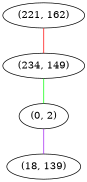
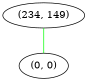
node "(221, 162)": removed
node "(0, 2)": label "(0, 2)" -> "(0, 0)"
node "(18, 139)": removed
